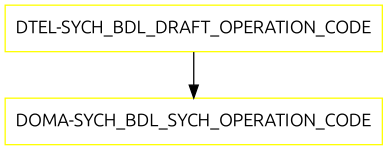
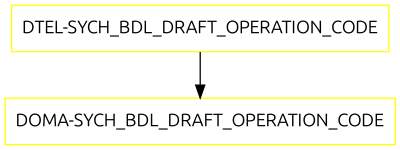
node "DOMA-SYCH_BDL_SYCH_OPERATION_CODE": label "DOMA-SYCH_BDL_SYCH_OPERATION_CODE" -> "DOMA-SYCH_BDL_DRAFT_OPERATION_CODE"
